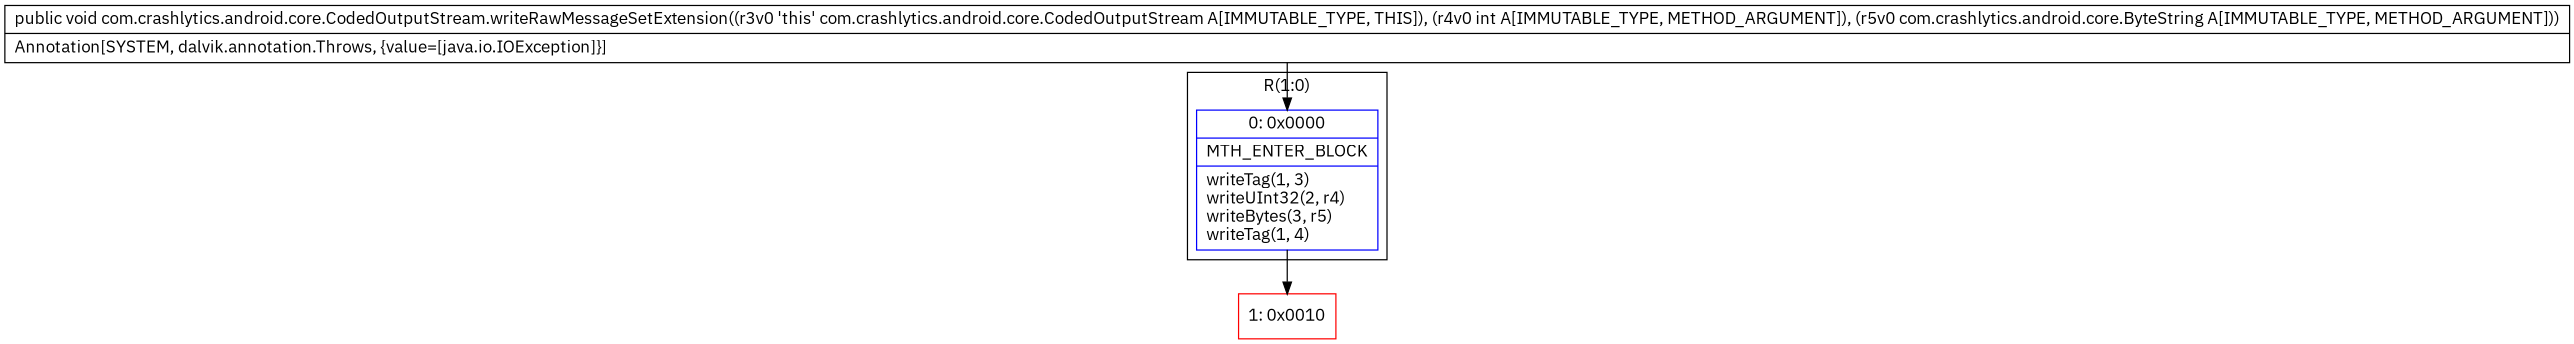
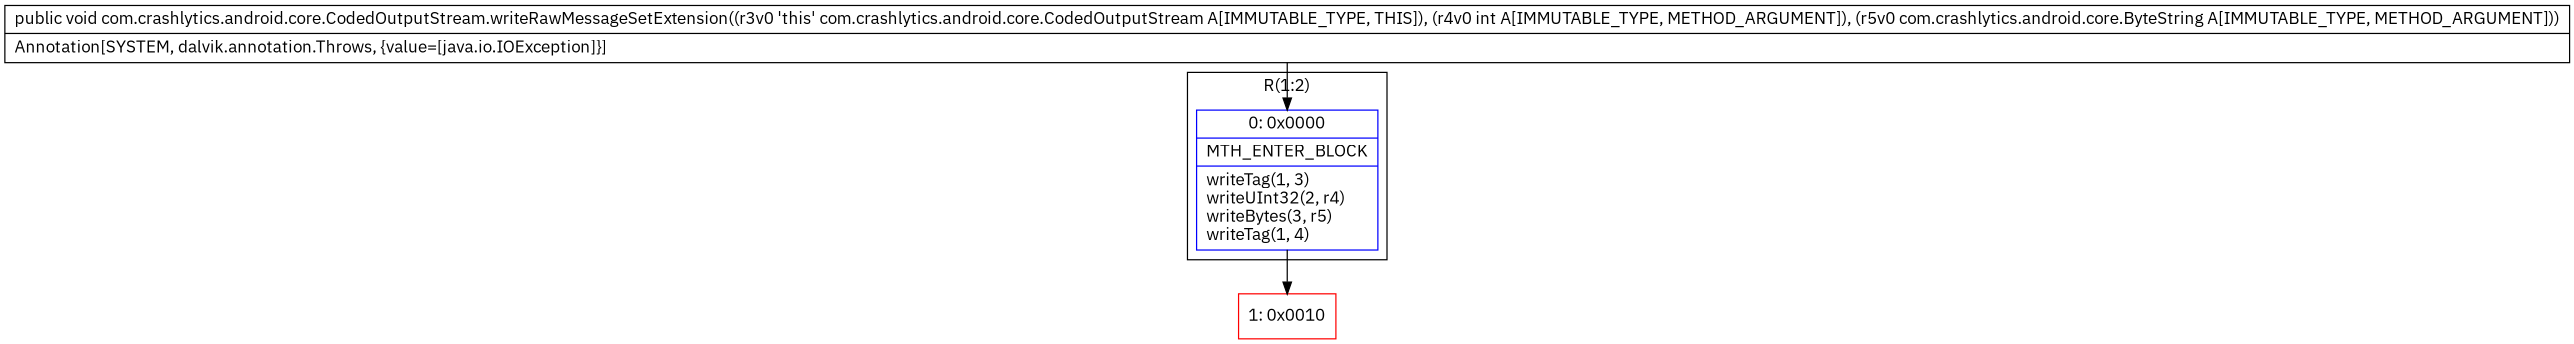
cluster "R(1:0)": label "R(1:0)" -> "R(1:2)"
